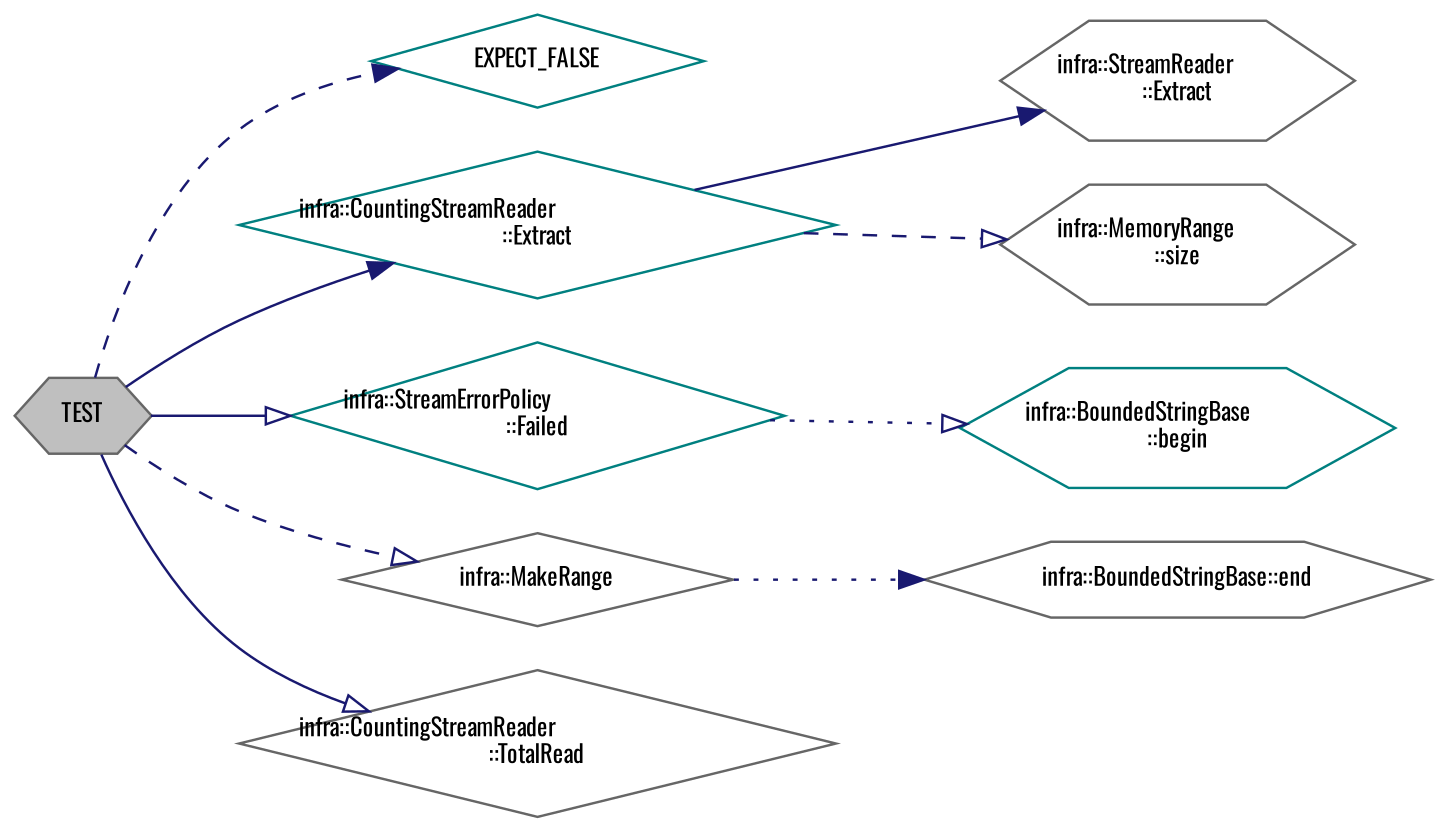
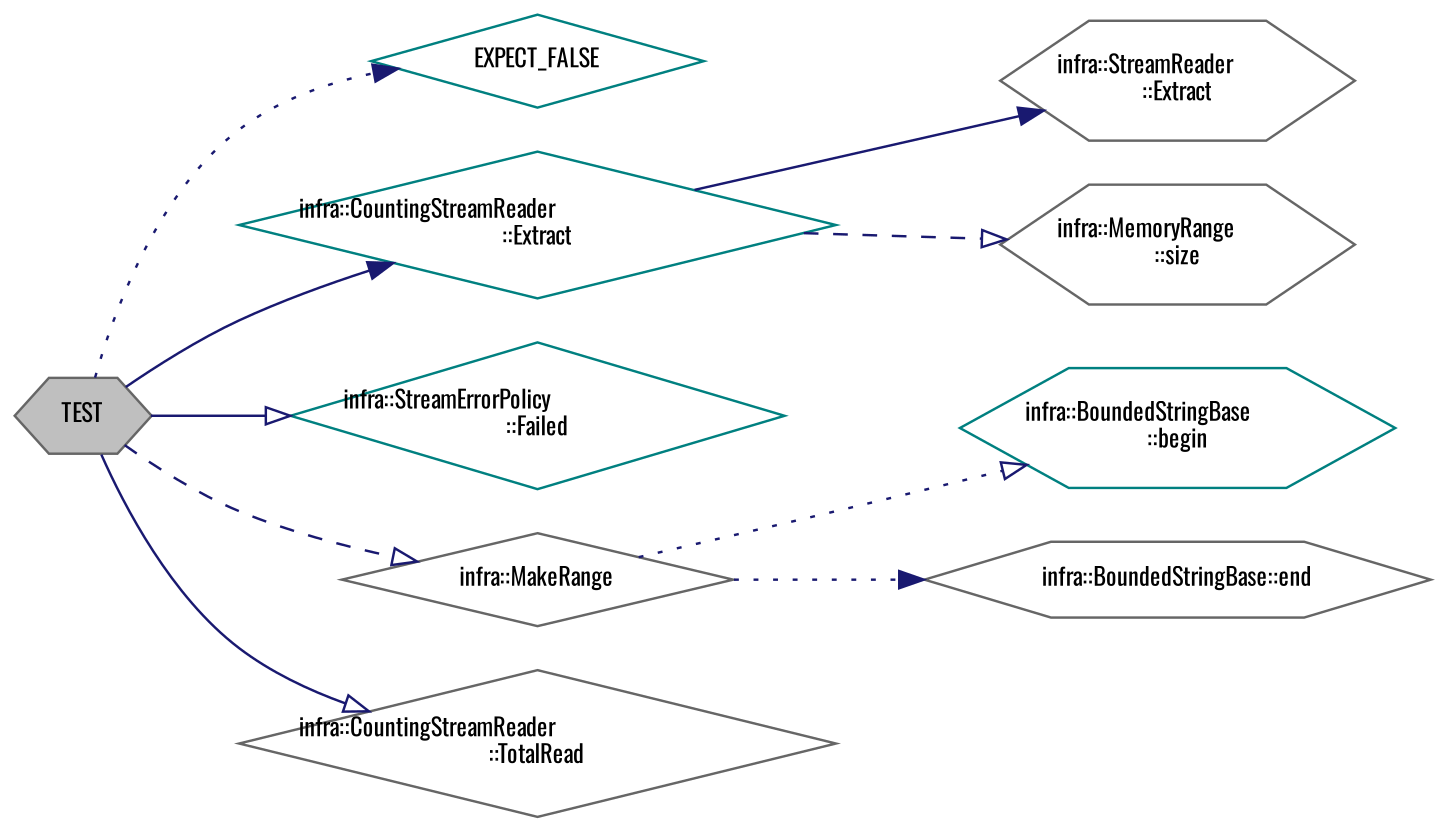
edge "TEST" -> "EXPECT_FALSE": style dashed -> dotted
edge "infra::StreamErrorPolicy ::Failed" -> "infra::BoundedStringBase ::begin": now "infra::MakeRange" -> "infra::BoundedStringBase ::begin"
